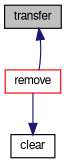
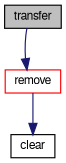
edge "remove" -> "transfer": reversed
